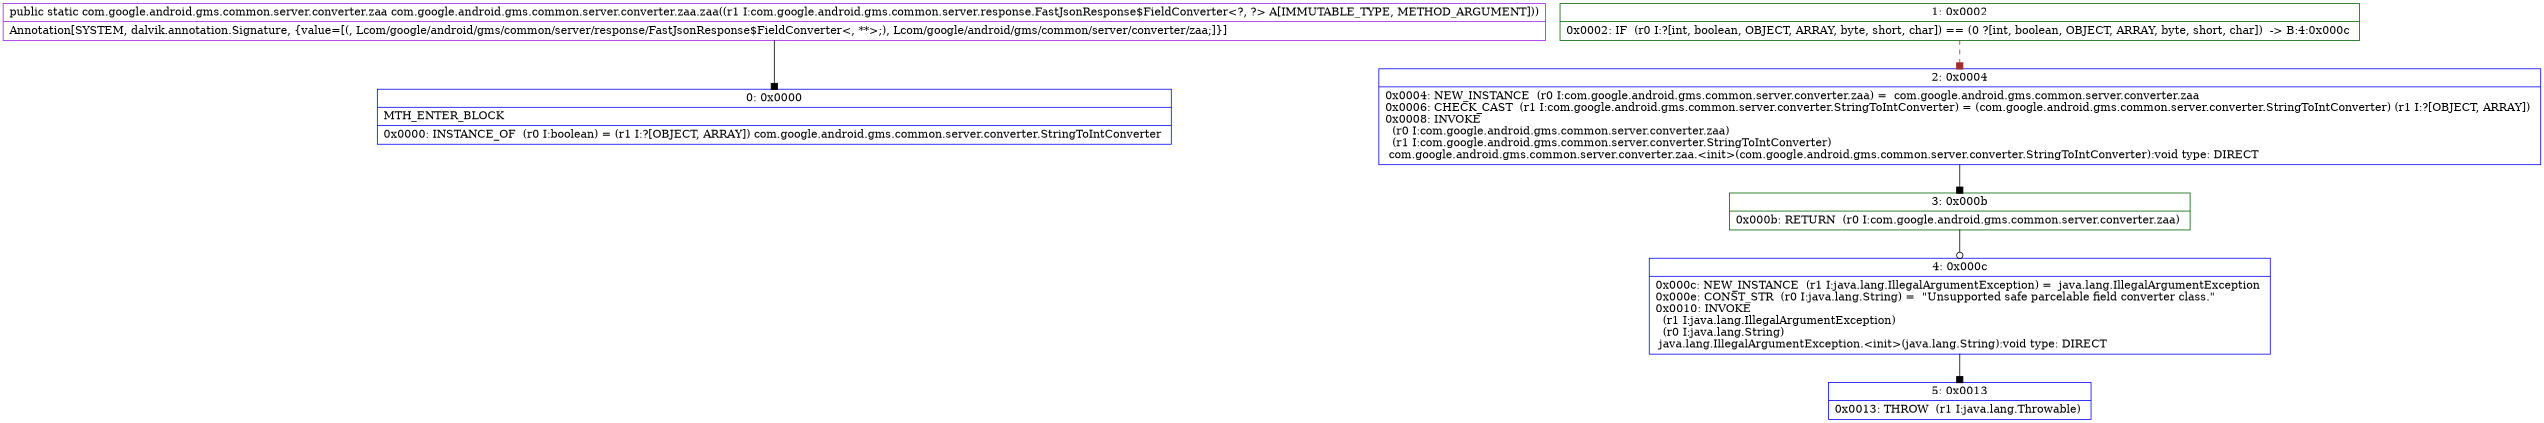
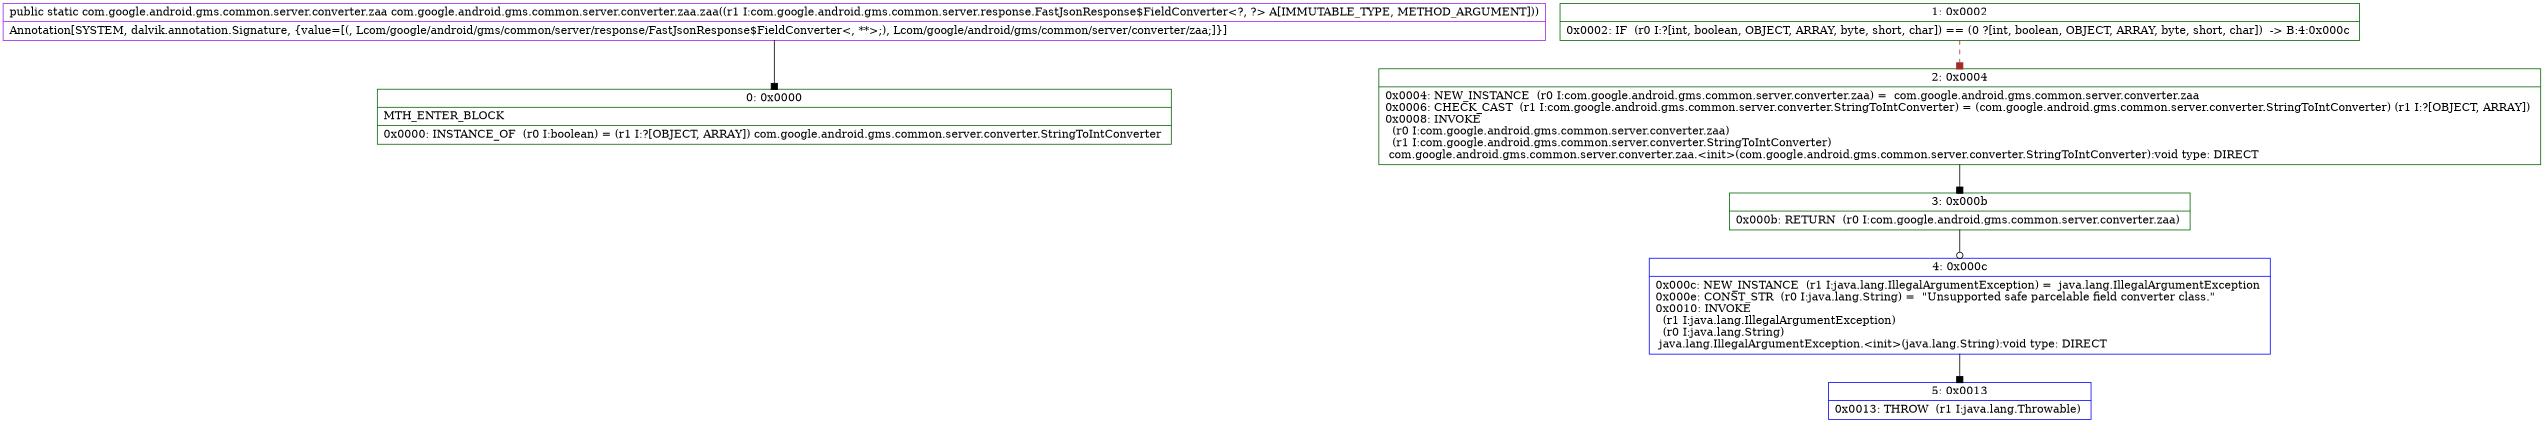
node "0: 0x0000": color blue -> darkgreen
node "2: 0x0004": color blue -> darkgreen
